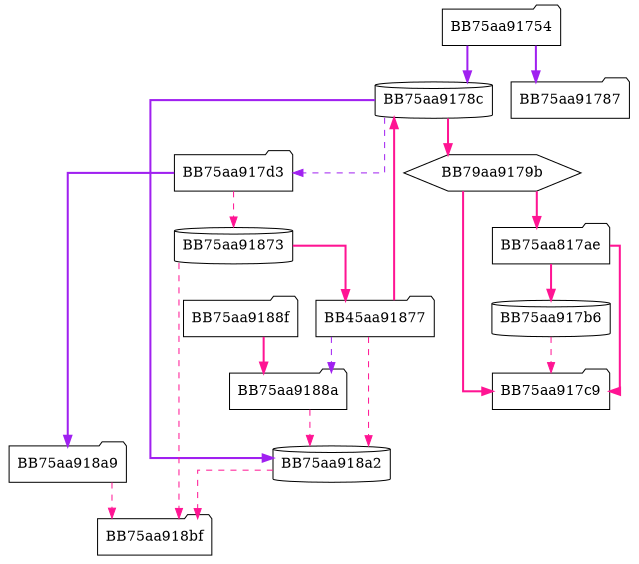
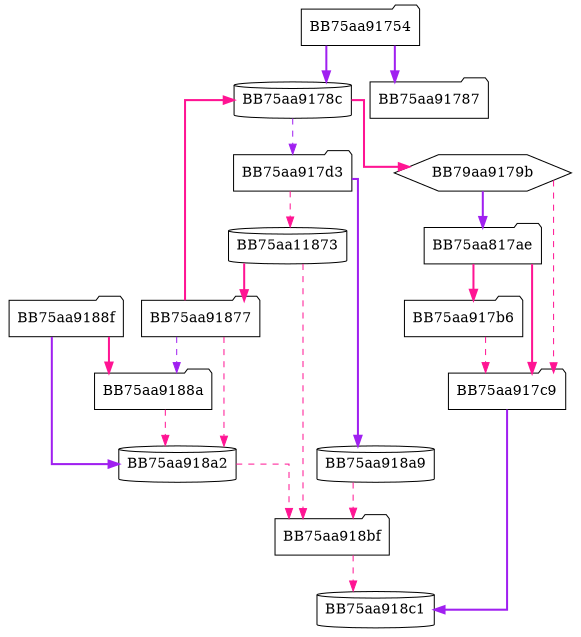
edge "BB79aa9179b" -> "BB75aa817ae": color deeppink -> purple
edge "BB75aa9178c" -> "BB75aa918a2": now "BB75aa9188f" -> "BB75aa918a2"
node "BB75aa91873": label "BB75aa91873" -> "BB75aa11873"
edge "BB79aa9179b" -> "BB75aa917c9": style bold -> dashed
node "BB45aa91877": label "BB45aa91877" -> "BB75aa91877"
node "BB75aa917b6": shape cylinder -> folder
node "BB75aa918a9": shape folder -> cylinder
node "BB75aa918c1": added
